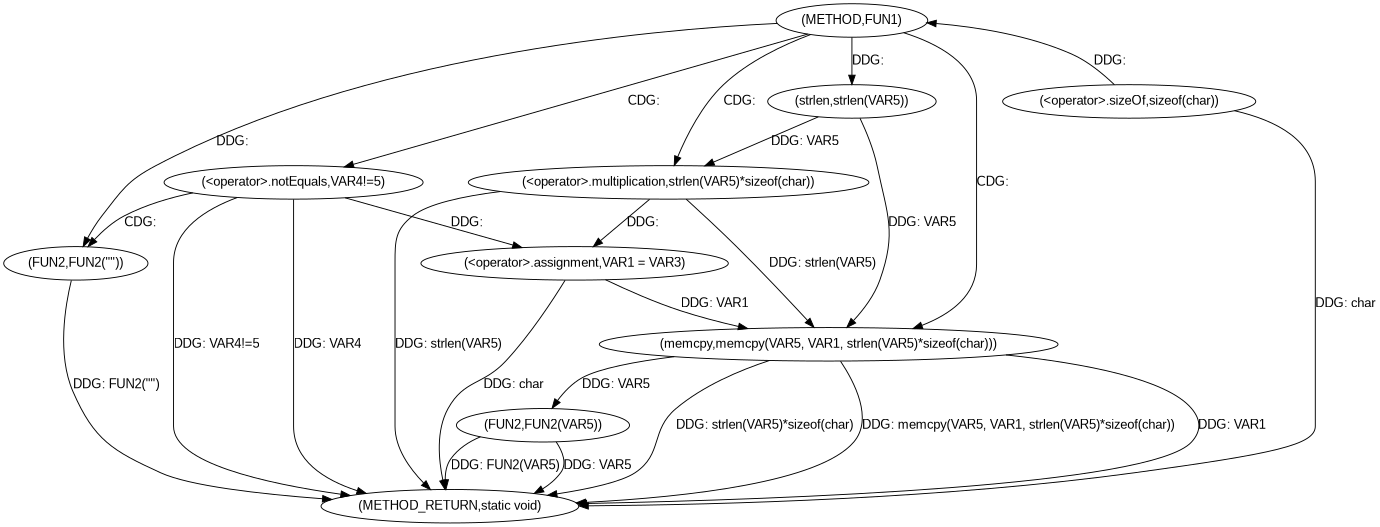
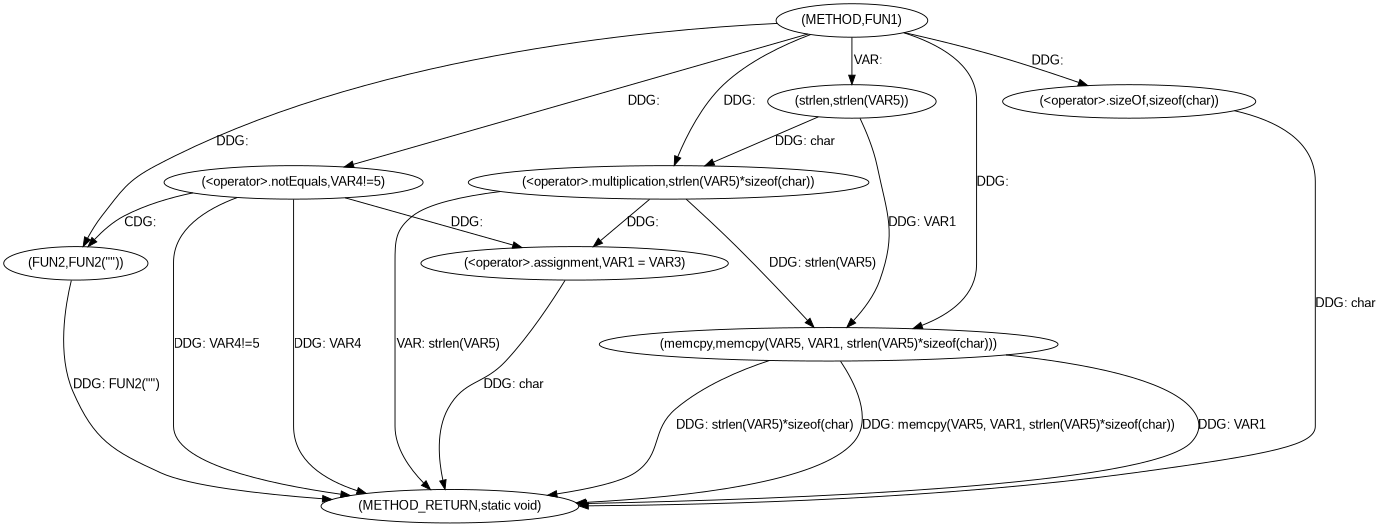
edge "(<operator>.sizeOf,sizeof(char))" -> "(METHOD,FUN1)": reversed
edge "(METHOD,FUN1)" -> "(strlen,strlen(VAR5))": label "DDG: " -> "VAR: "
edge "(METHOD,FUN1)" -> "(<operator>.notEquals,VAR4!=5)": label "CDG: " -> "DDG: "
edge "(METHOD,FUN1)" -> "(<operator>.multiplication,strlen(VAR5)*sizeof(char))": label "CDG: " -> "DDG: "
edge "(strlen,strlen(VAR5))" -> "(<operator>.multiplication,strlen(VAR5)*sizeof(char))": label "DDG: VAR5" -> "DDG: char"
edge "(METHOD,FUN1)" -> "(memcpy,memcpy(VAR5, VAR1, strlen(VAR5)*sizeof(char)))": label "CDG: " -> "DDG: "
edge "(strlen,strlen(VAR5))" -> "(memcpy,memcpy(VAR5, VAR1, strlen(VAR5)*sizeof(char)))": label "DDG: VAR5" -> "DDG: VAR1"
edge "(<operator>.assignment,VAR1 = VAR3)" -> "(memcpy,memcpy(VAR5, VAR1, strlen(VAR5)*sizeof(char)))": removed, label "DDG: VAR1"
edge "(<operator>.multiplication,strlen(VAR5)*sizeof(char))" -> "(METHOD_RETURN,static void)": label "DDG: strlen(VAR5)" -> "VAR: strlen(VAR5)"
node "(FUN2,FUN2(VAR5))": removed
